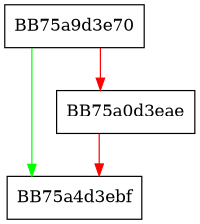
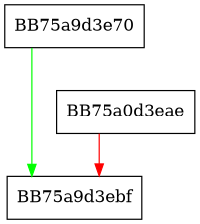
edge "BB75a9d3e70" -> "BB75a0d3eae": removed
node "BB75a4d3ebf": label "BB75a4d3ebf" -> "BB75a9d3ebf"
